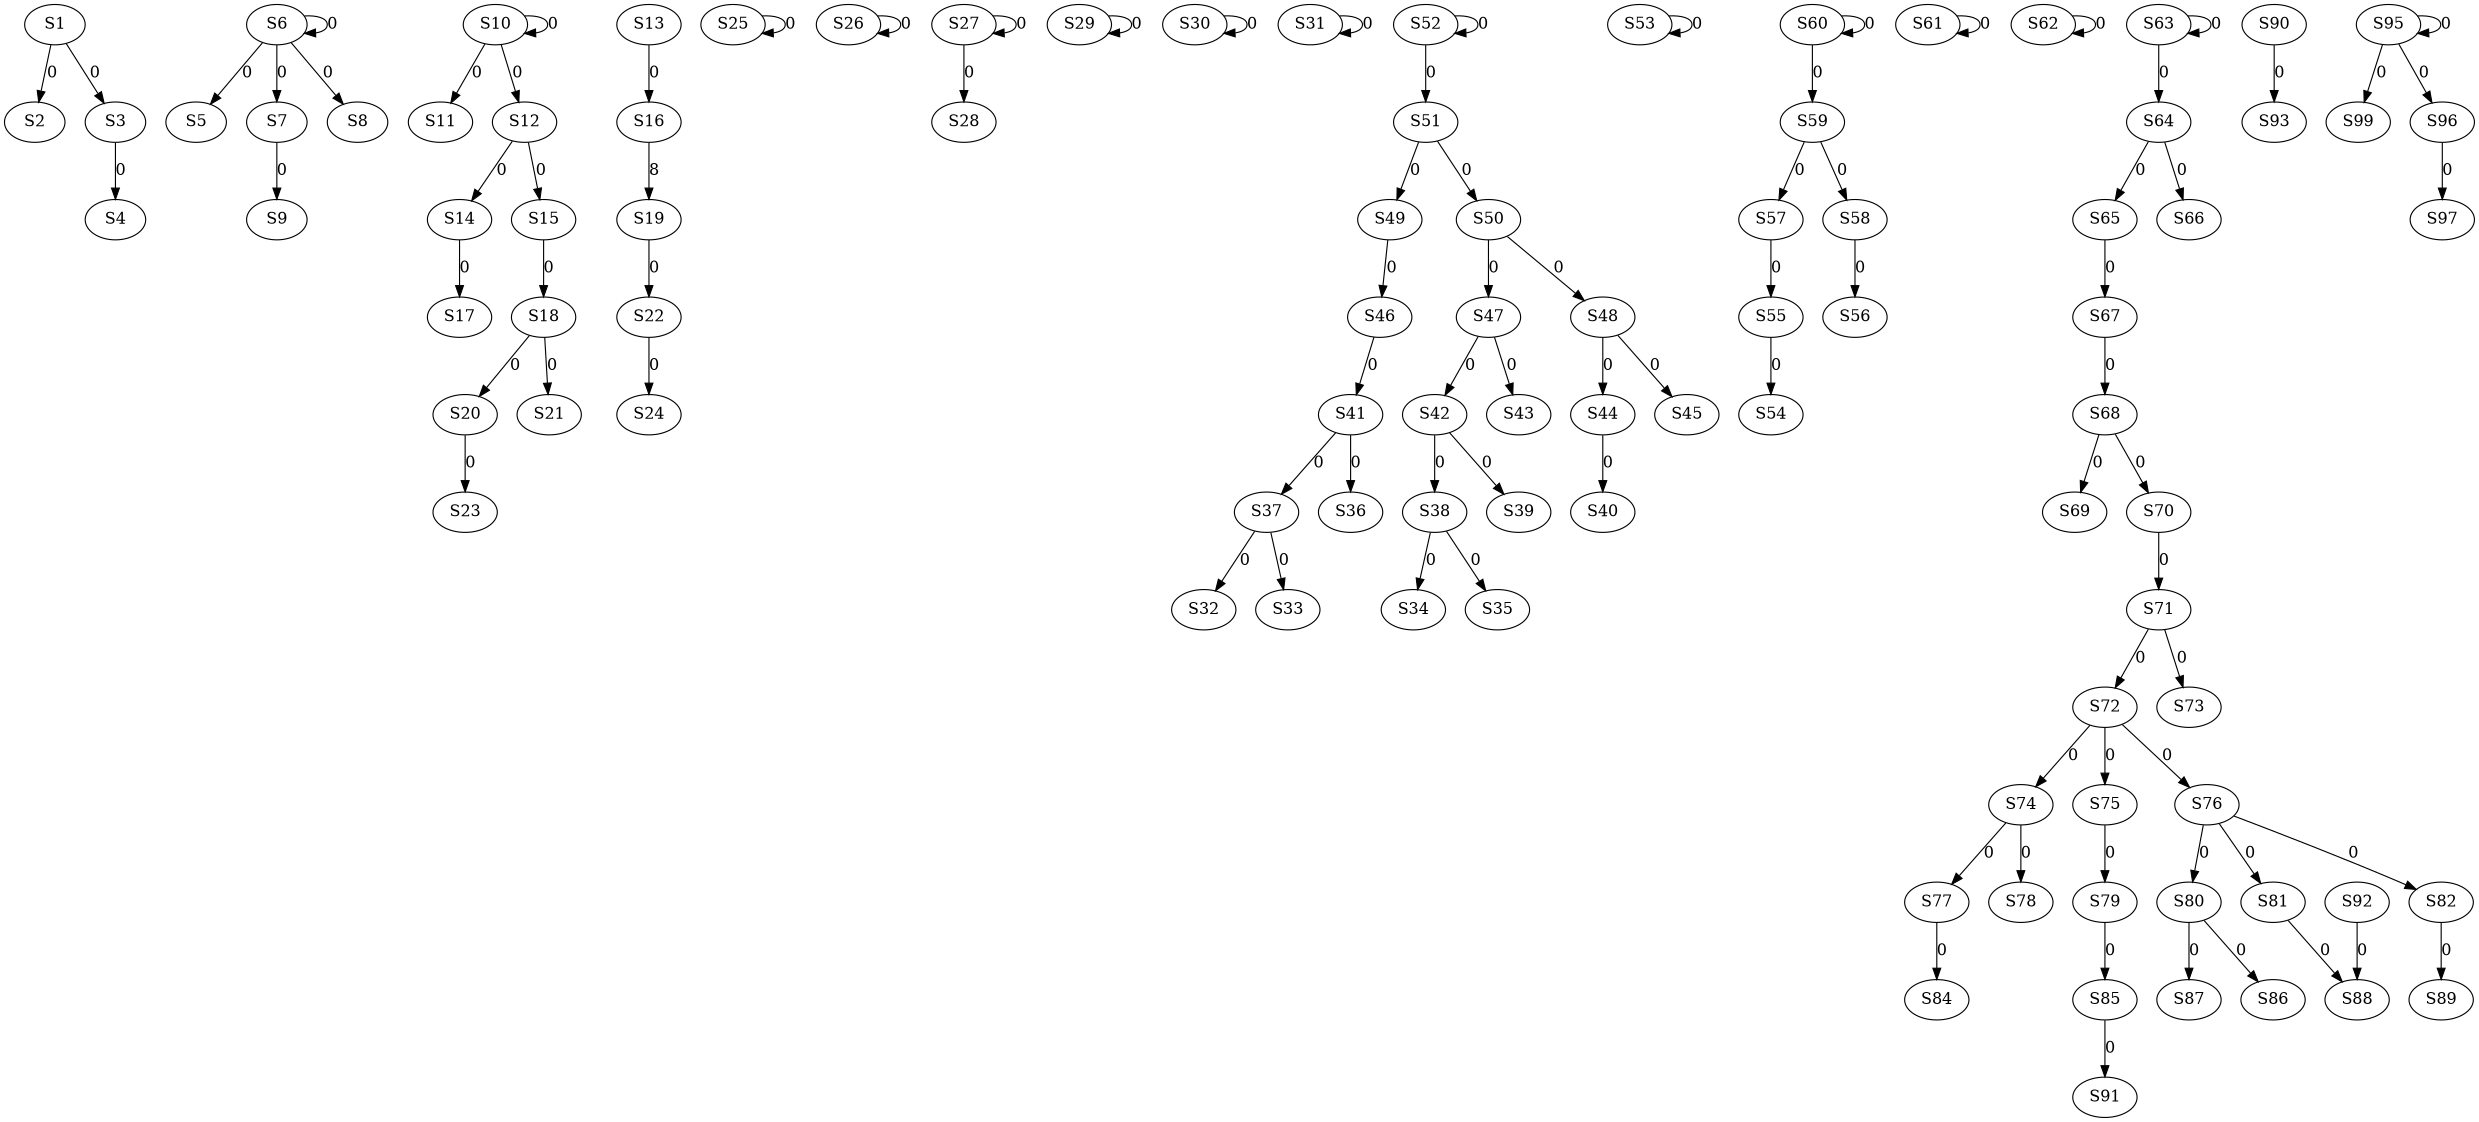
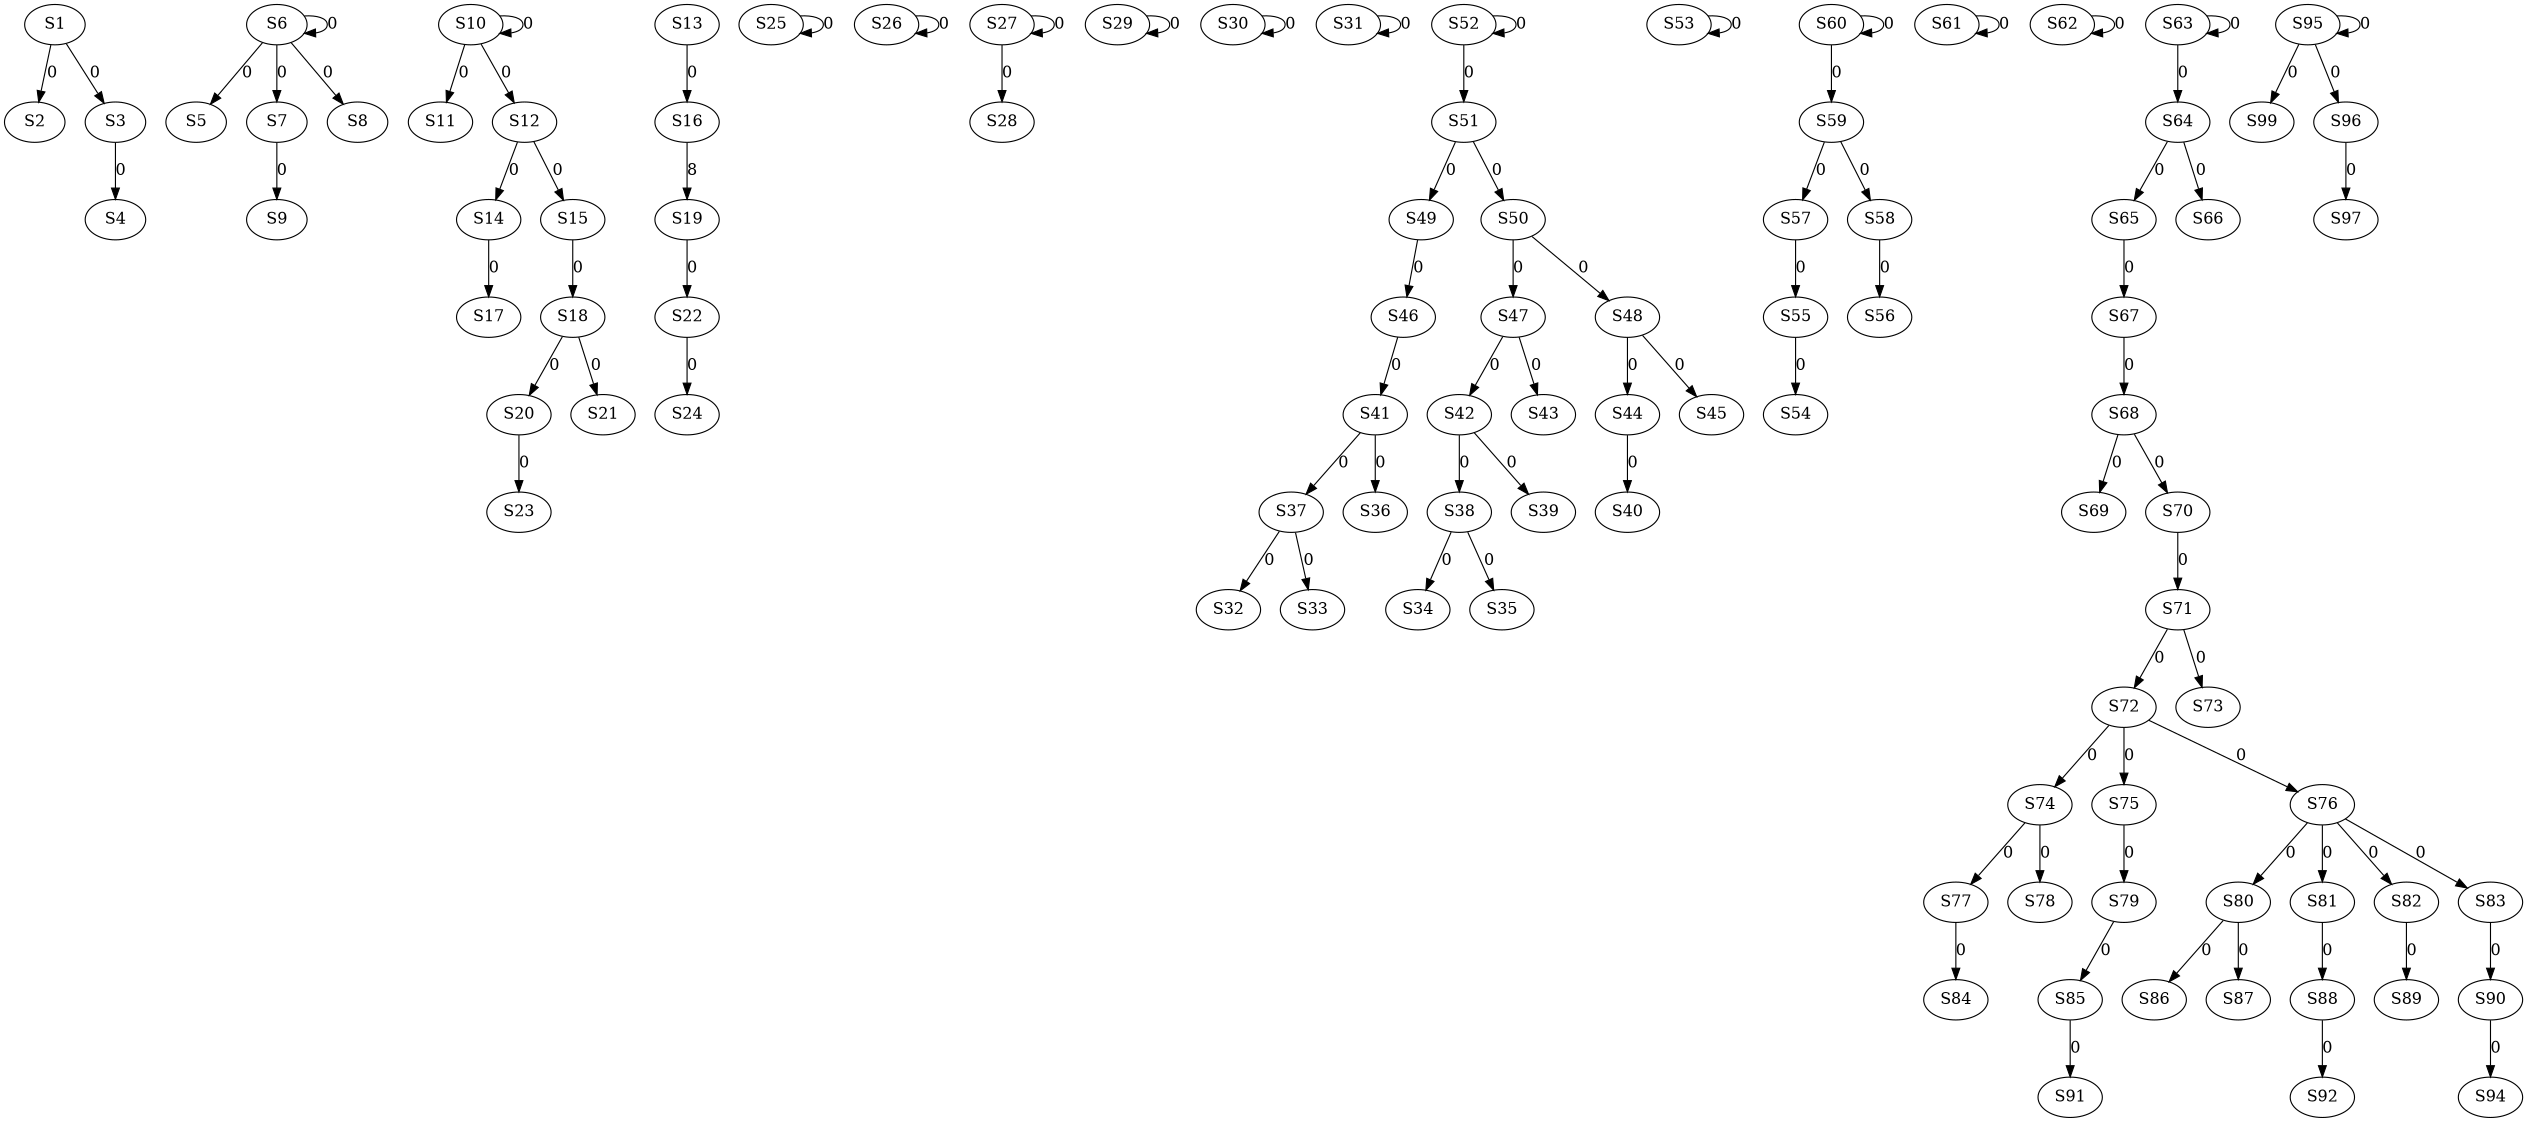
node "S93": label "S93" -> "S94"
node "S83": added
edge "S92" -> "S88": reversed
